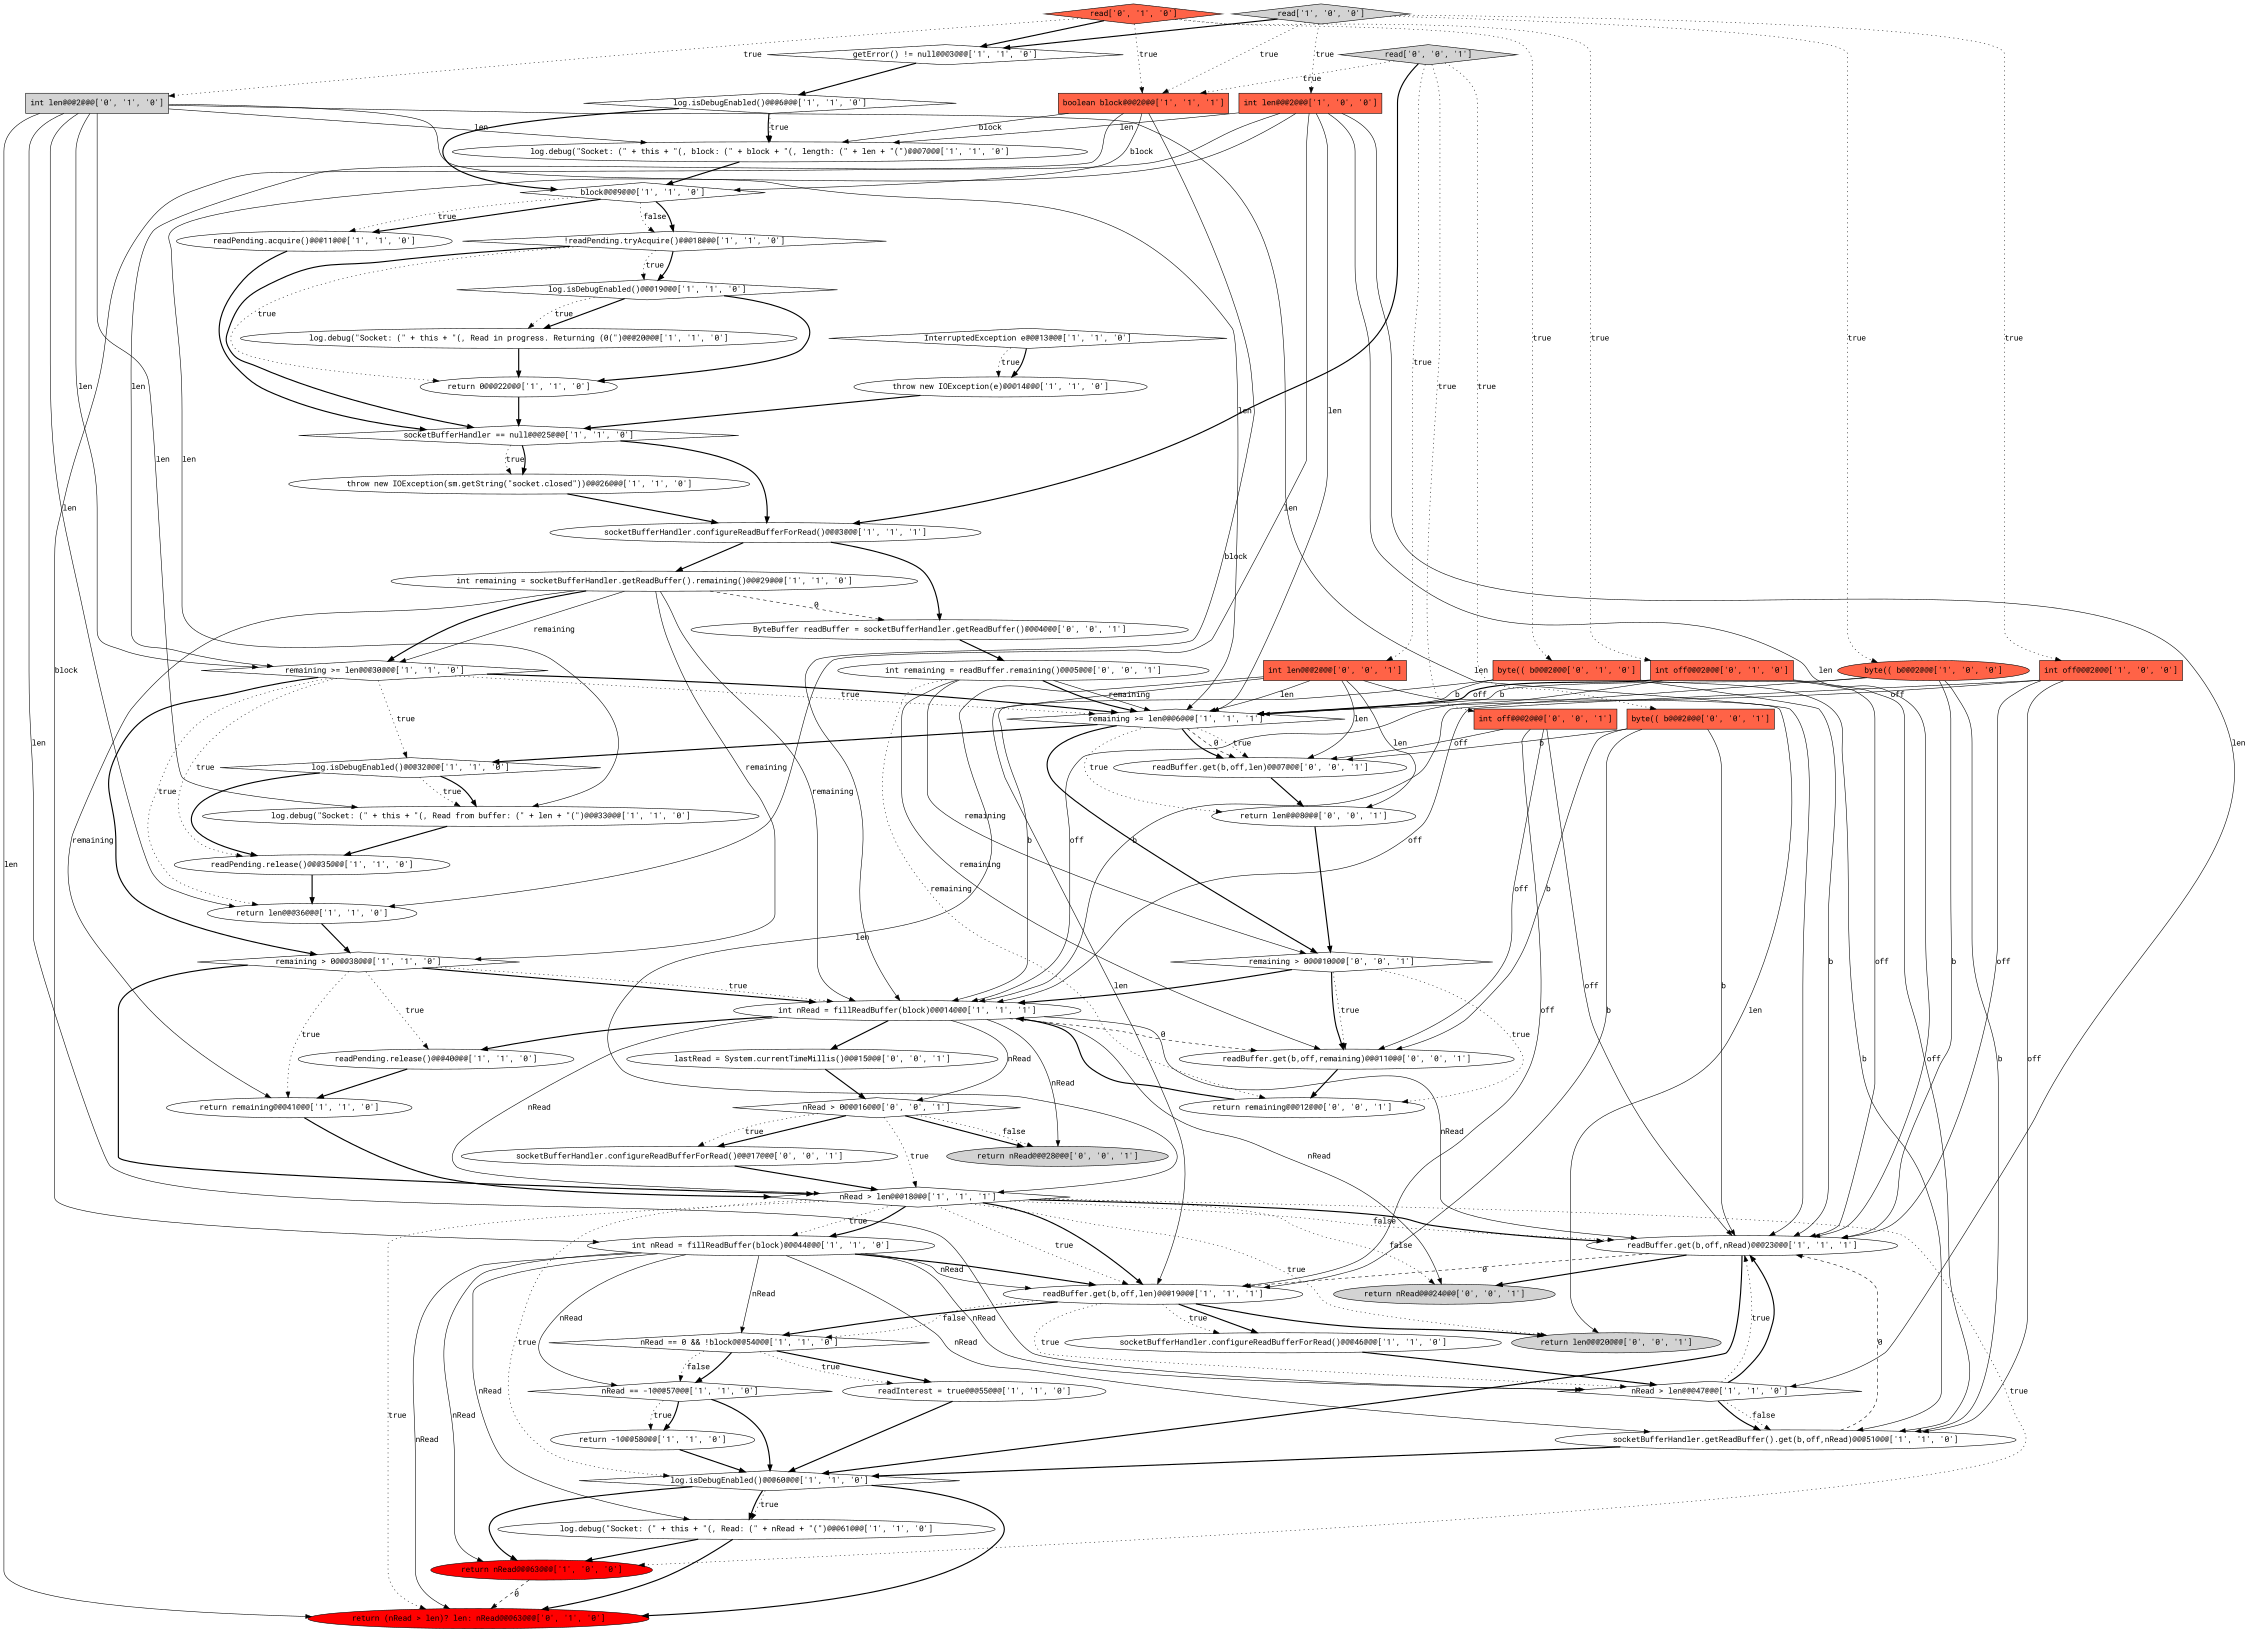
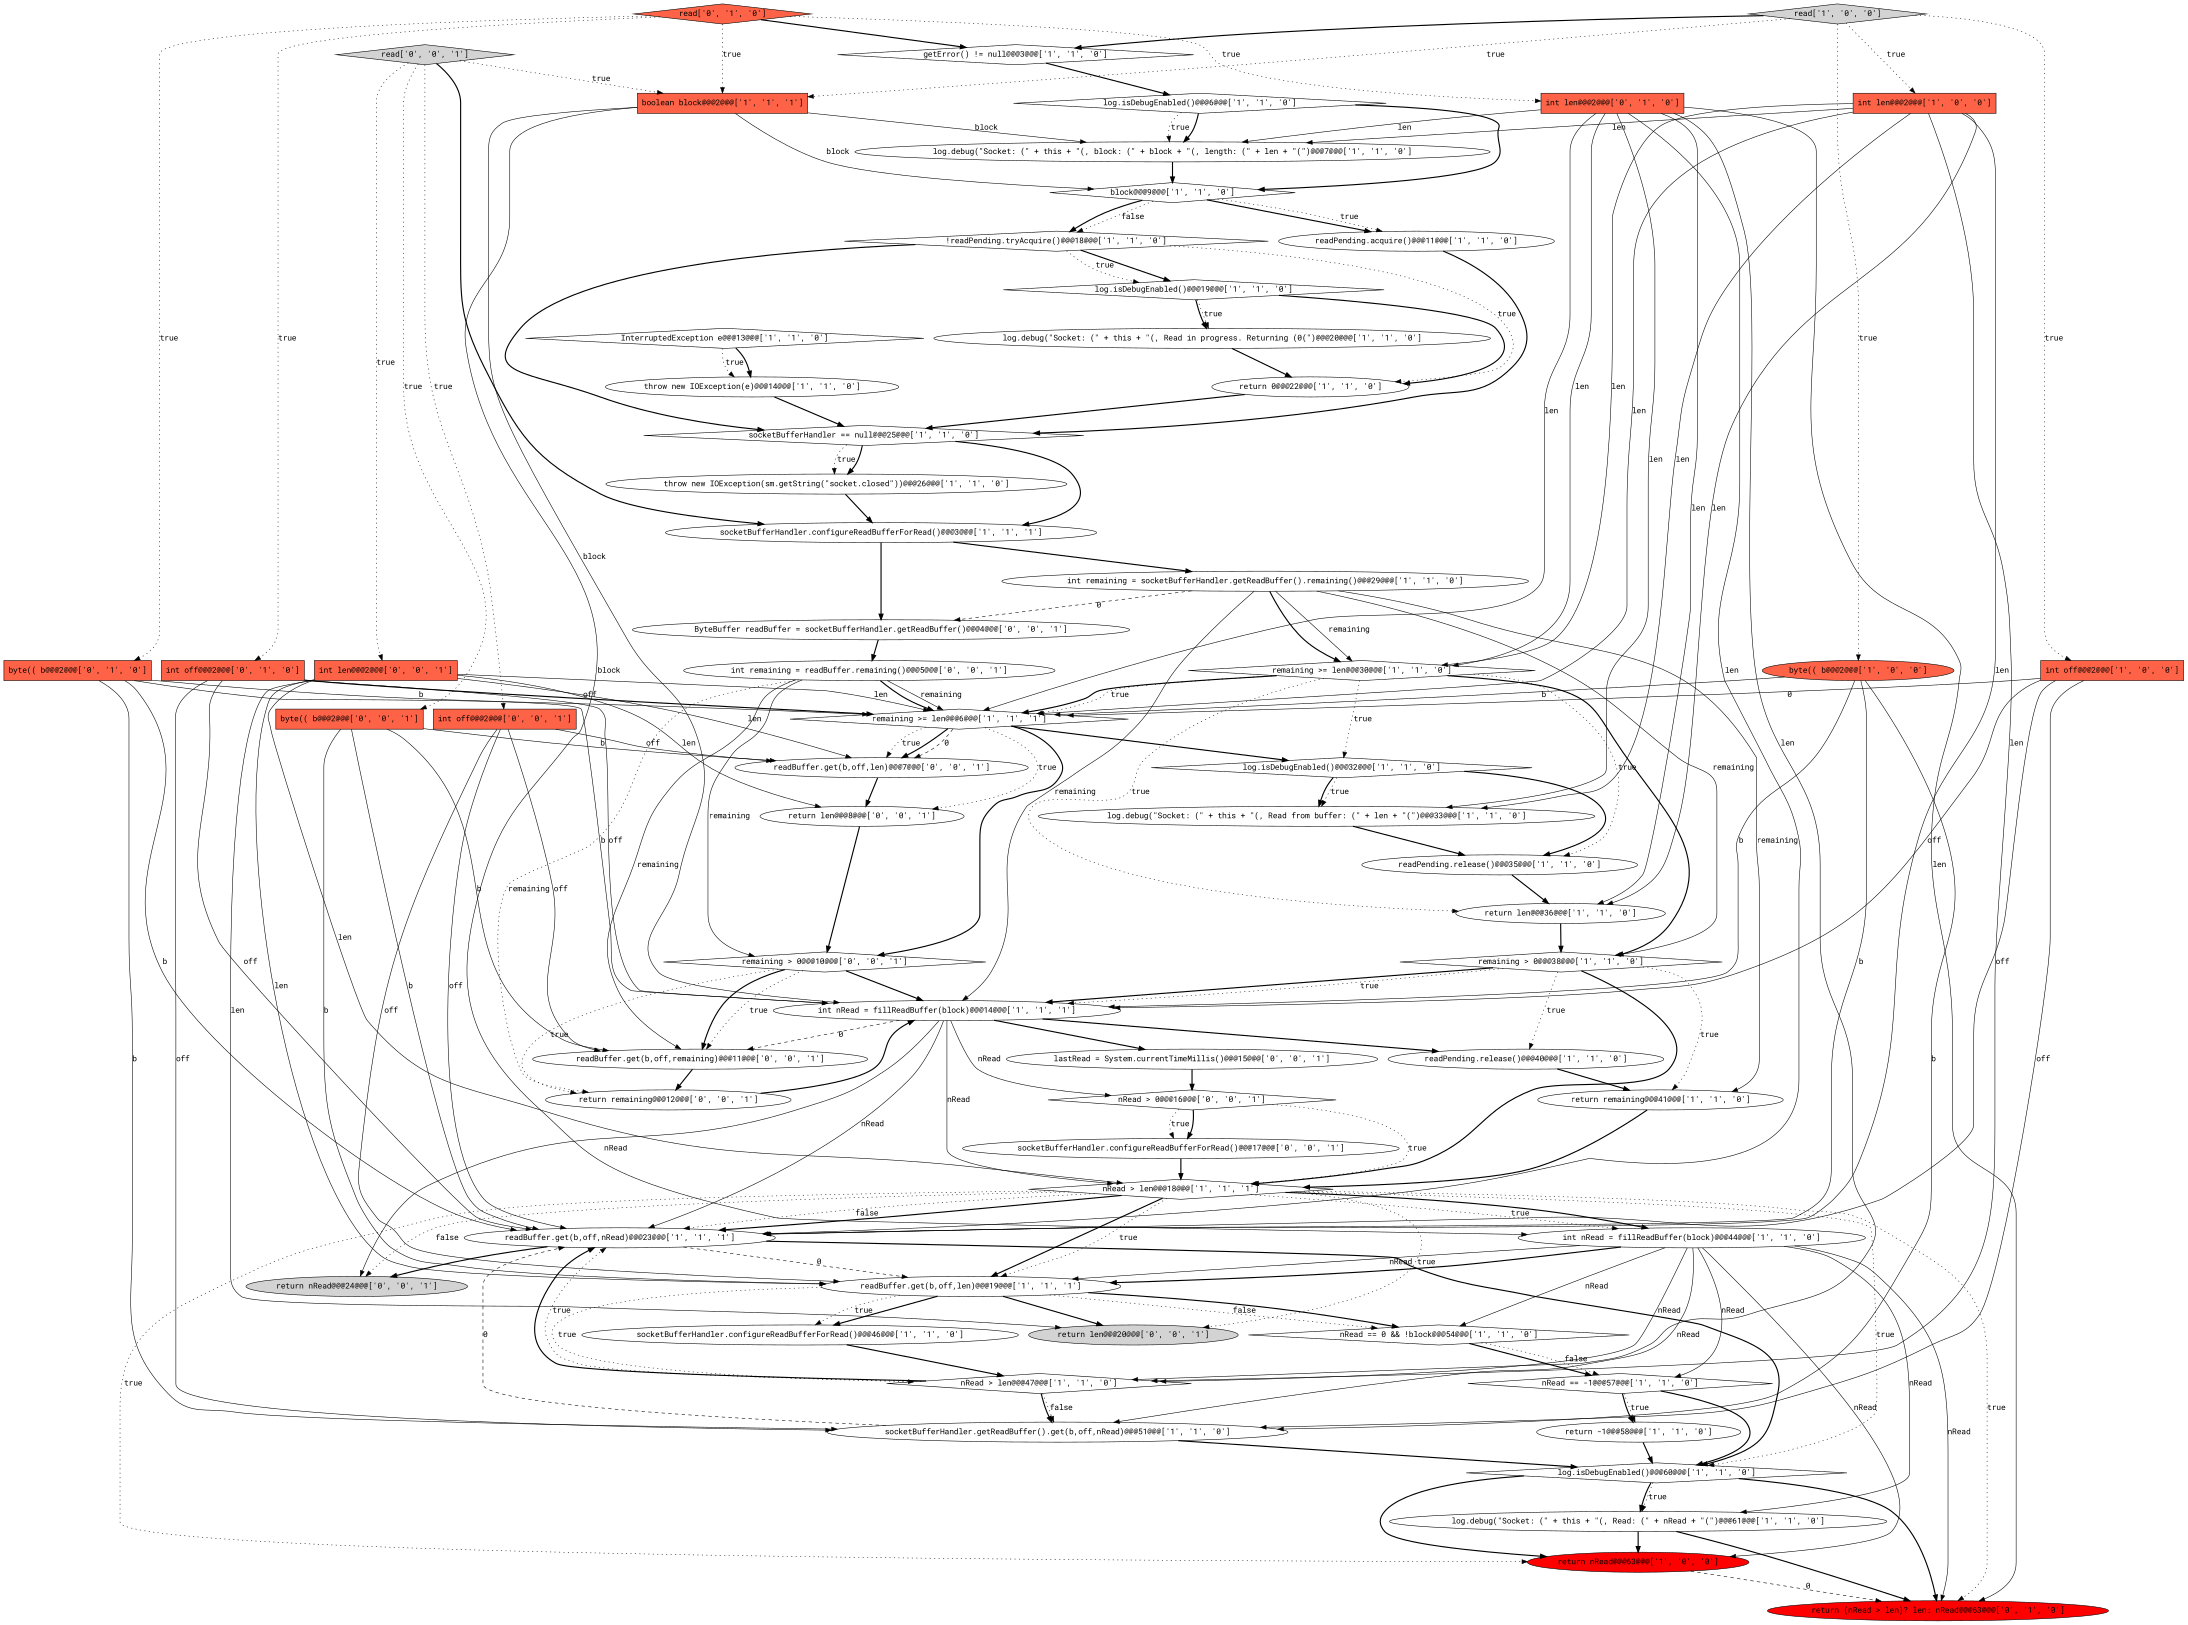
node "int len@@@2@@@['0', '1', '0']": fillcolor lightgray -> tomato
edge "int off@@@2@@@['1', '0', '0']" -> "remaining >= len@@@6@@@['1', '1', '1']": label "off" -> "0"
node "return nRead@@@28@@@['0', '0', '1']": removed
node "readInterest = true@@@55@@@['1', '1', '0']": removed
